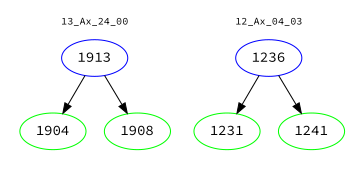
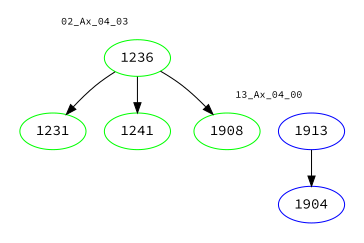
cluster "13_Ax_24_00": label "13_Ax_24_00" -> "13_Ax_04_00"
cluster "12_Ax_04_03": label "12_Ax_04_03" -> "02_Ax_04_03"
node "1236": color blue -> green
edge "1913" -> "1908": now "1236" -> "1908"
node "1904": color green -> blue
